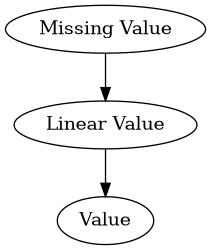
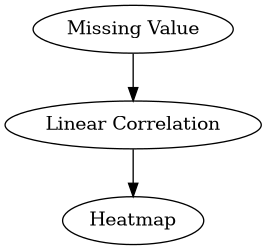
node "Linear Value": label "Linear Value" -> "Linear Correlation"
node "Value": label "Value" -> "Heatmap"
